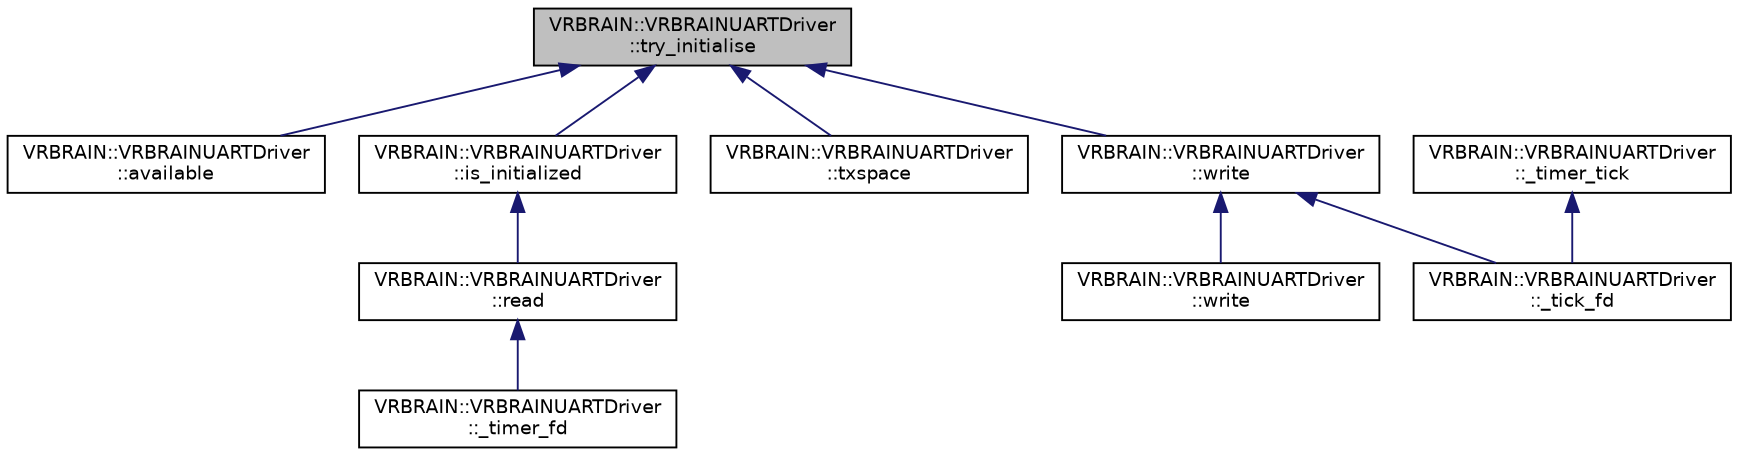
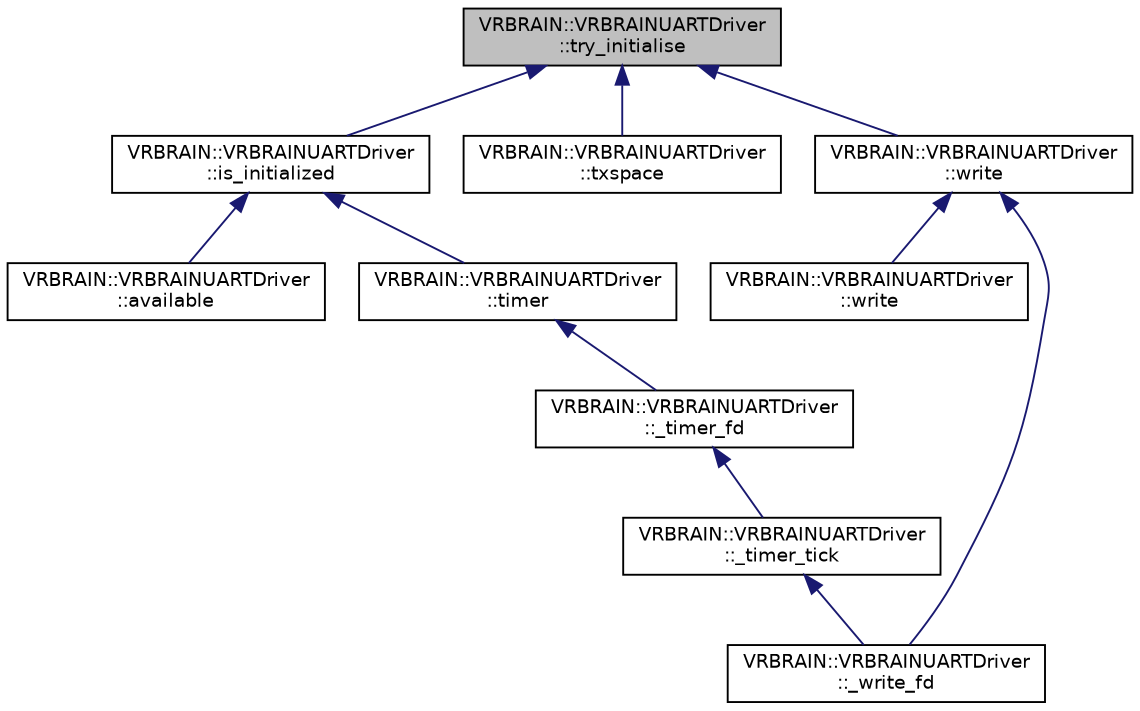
edge "VRBRAIN::VRBRAINUARTDriver ::available" -> "VRBRAIN::VRBRAINUARTDriver ::try_initialise": now "VRBRAIN::VRBRAINUARTDriver ::available" -> "VRBRAIN::VRBRAINUARTDriver ::is_initialized"
node "VRBRAIN::VRBRAINUARTDriver ::read": label "VRBRAIN::VRBRAINUARTDriver ::read" -> "VRBRAIN::VRBRAINUARTDriver ::timer"
node "VRBRAIN::VRBRAINUARTDriver ::_tick_fd": label "VRBRAIN::VRBRAINUARTDriver ::_tick_fd" -> "VRBRAIN::VRBRAINUARTDriver ::_write_fd"
edge "VRBRAIN::VRBRAINUARTDriver ::_timer_tick" -> "VRBRAIN::VRBRAINUARTDriver ::_timer_fd": added
